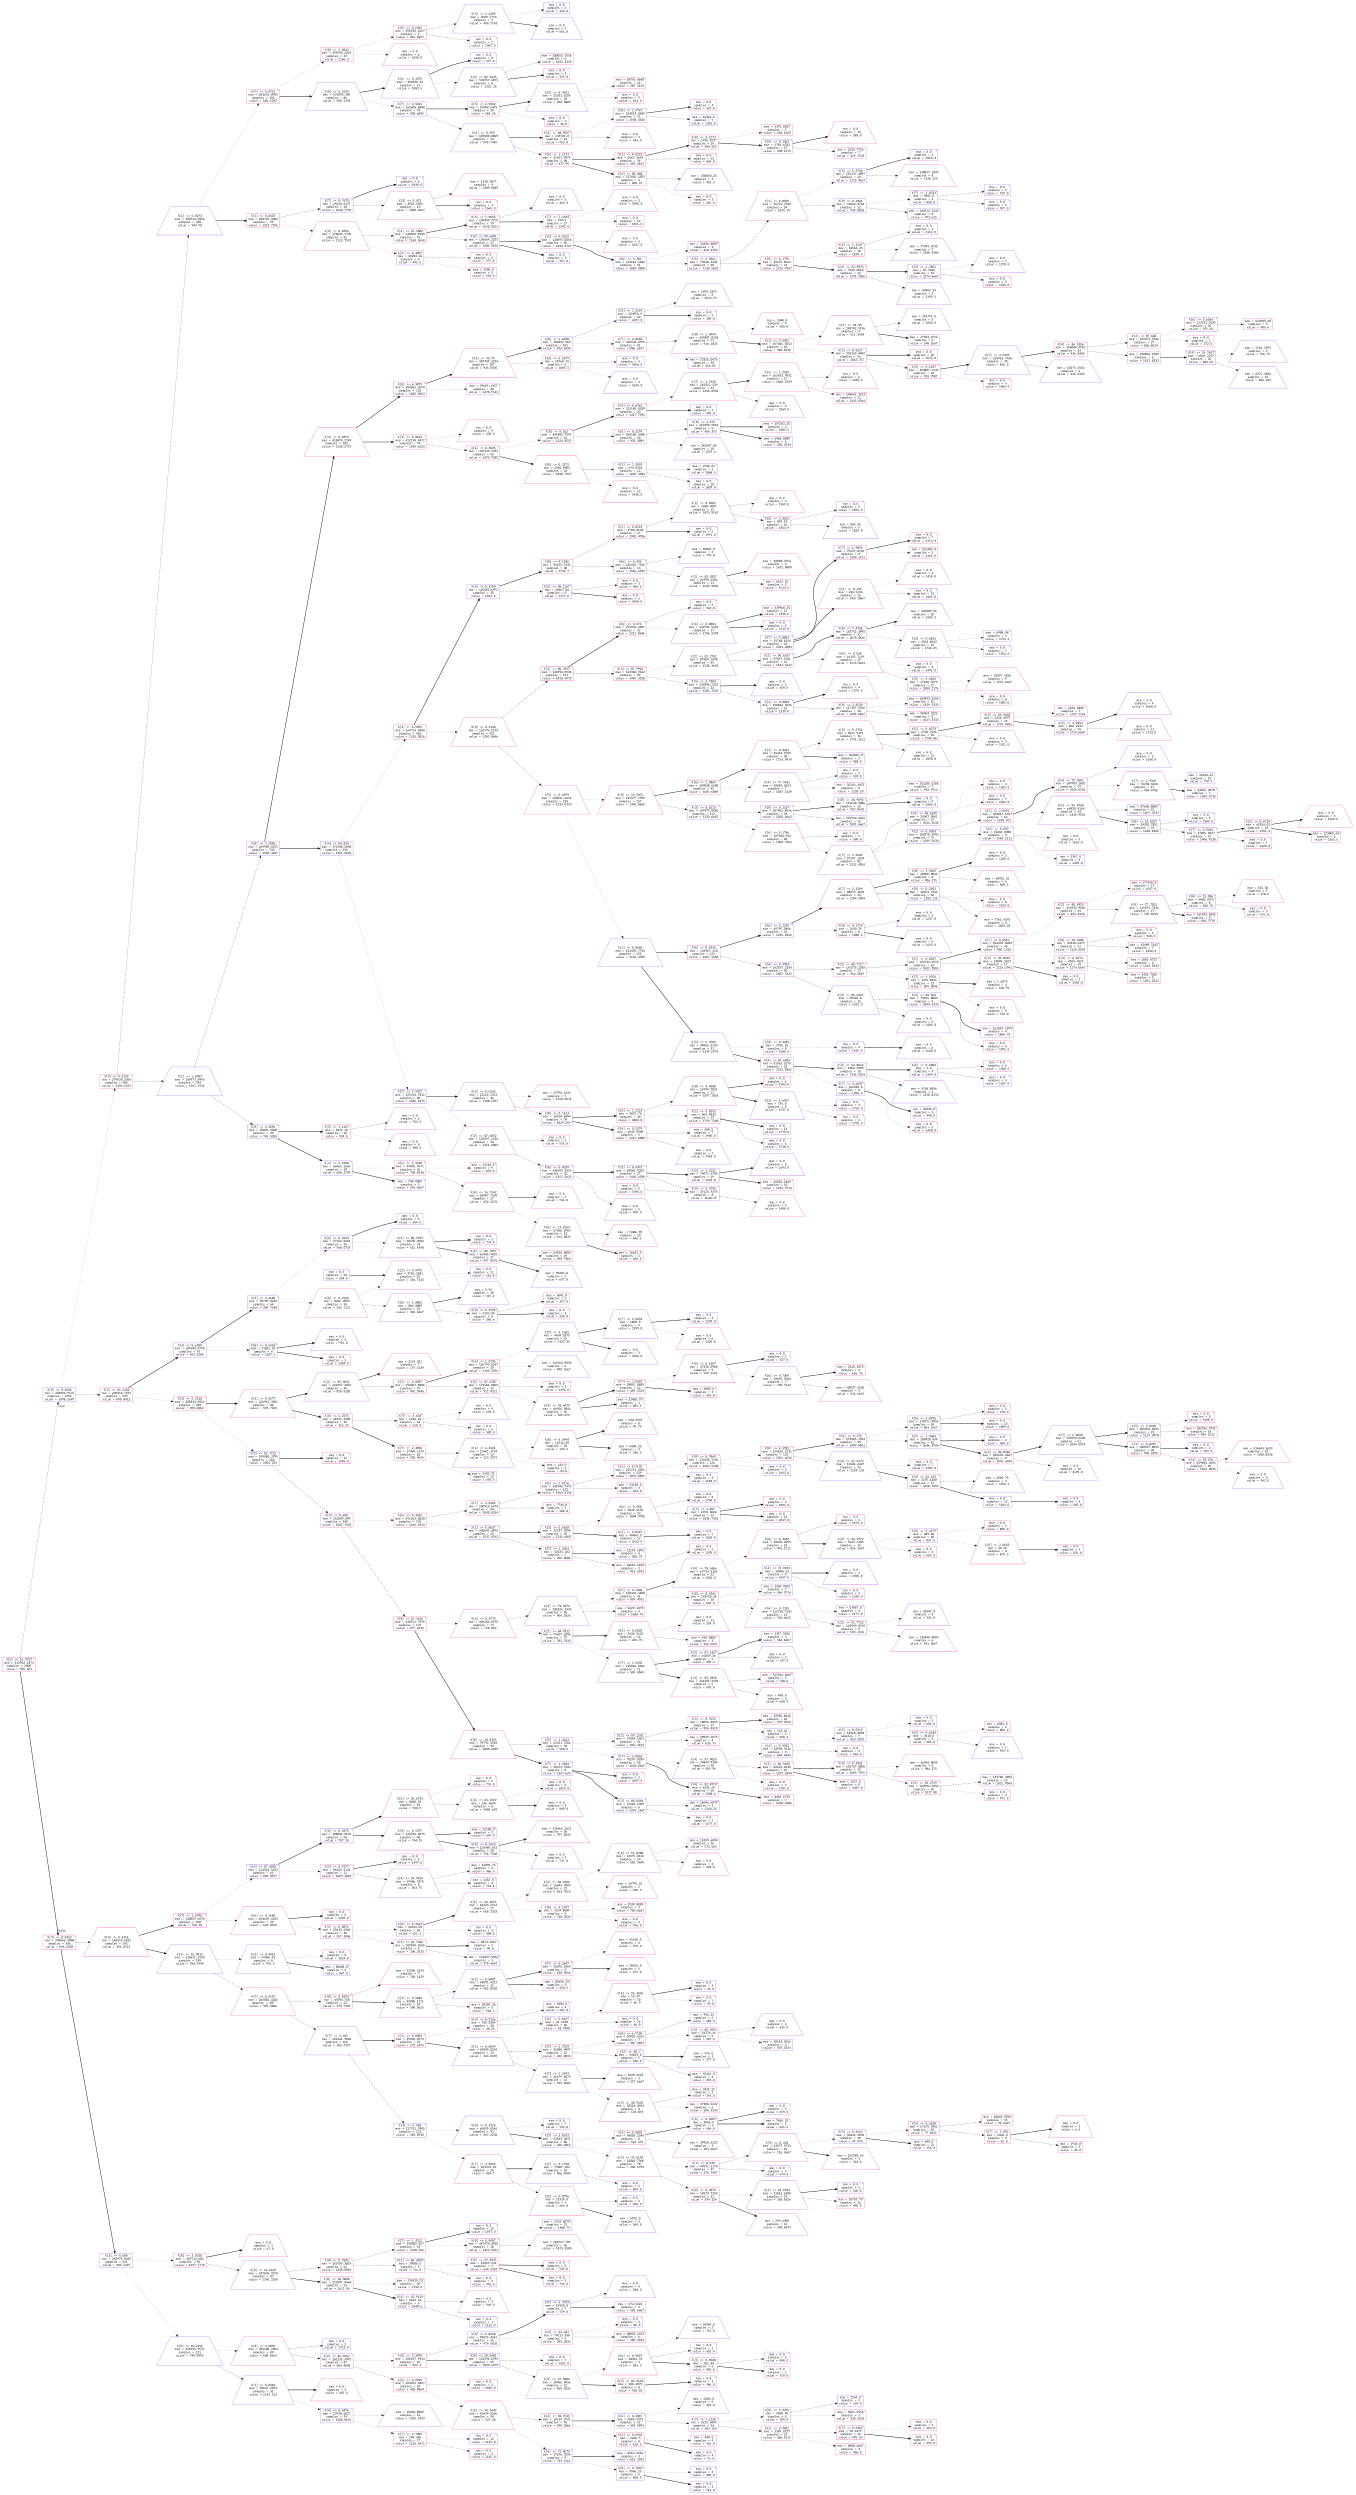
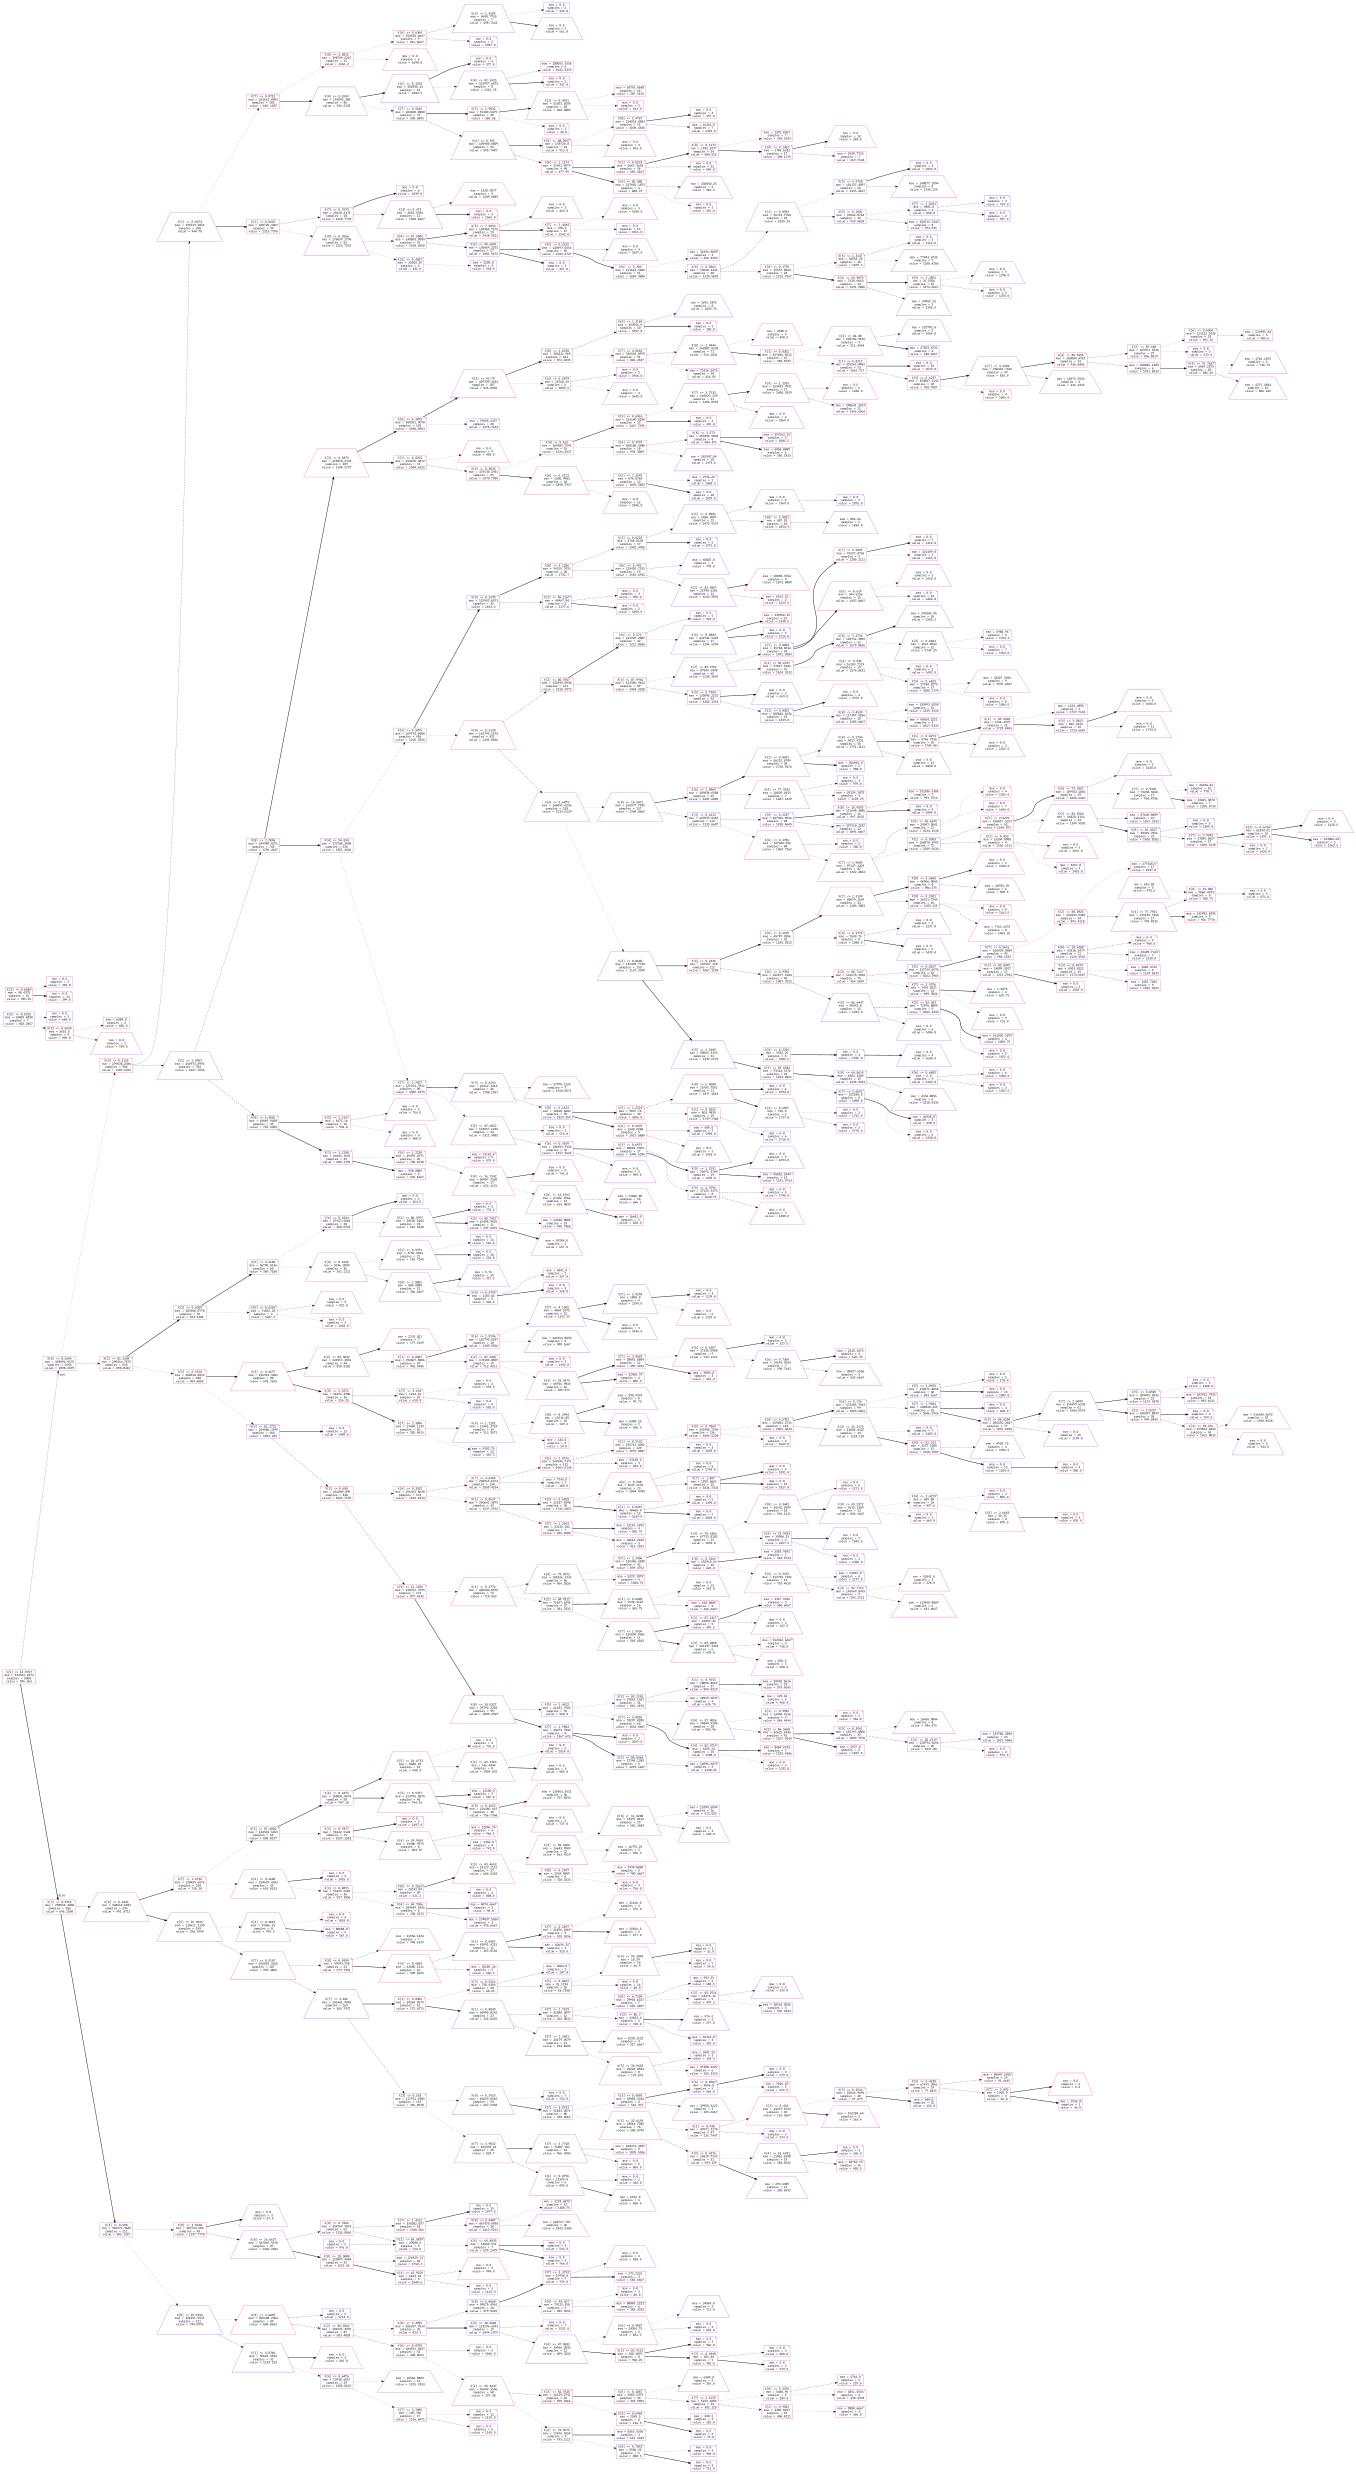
node "mse = 0.0 samples = 2 value = 277.0": removed
edge "X[5] <= 1.3592 mse = 676.0764 samples = 12 value = 1835.5833" -> "mse = 0.0 samples = 10 value = 1829.0": style dashed -> bold
edge "X[8] <= 3.0812 mse = 807.29 samples = 10 value = 1854.9" -> "mse = 0.0 samples = 5 value = 1875.0": now "mse = 0.0 samples = 2 value = 1969.0" -> "mse = 0.0 samples = 5 value = 1875.0"
edge "X[3] <= 0.6821 mse = 3514.8542 samples = 12 value = 1742.25" -> "mse = 0.0 samples = 7 value = 1763.0": style dashed -> dotted
edge "X[8] <= 15.386 mse = 9060.4375 samples = 8 value = 550.75" -> "mse = 615.04 samples = 5 value = 478.6": reversed
edge "X[0] <= 0.2235 mse = 3782.25 samples = 8 value = 1586.5" -> "mse = 0.0 samples = 4 value = 1525.0": style dotted -> bold
node "mse = 0.0 samples = 13 value = 1779.0": removed
edge "mse = 0.0 samples = 5 value = 1798.0" -> "X[5] <= 4.3796 mse = 37125.9375 samples = 8 value = 1648.75": reversed
edge "mse = 0.0 samples = 10 value = 254.0" -> "X[1] <= 0.9772 mse = 4750.2041 samples = 21 value = 181.7143": reversed
edge "X[0] <= 0.6355 mse = 71022.25 samples = 6 value = 1187.5" -> "mse = 0.0 samples = 3 value = 921.0": style bold -> dashed
edge "X[0] <= 0.6355 mse = 71022.25 samples = 6 value = 1187.5" -> "mse = 0.0 samples = 3 value = 1454.0": style bold -> dotted
edge "mse = 46614.2222 samples = 3 value = 413.3333" -> "mse = 0.0 samples = 5 value = 1395.0": now "X[1] <= 0.8267 mse = 40460.0 samples = 12 value = 1633.0" -> "mse = 0.0 samples = 5 value = 1395.0"
edge "X[0] <= 0.3261 mse = 152910.34 samples = 20 value = 624.4" -> "mse = 2503.9592 samples = 7 value = 464.5714": style dotted -> bold
edge "X[1] <= 0.9925 mse = 14994.9136 samples = 9 value = 844.4444" -> "X[5] <= 8.0315 mse = 14028.4898 samples = 7 value = 810.2857": removed
edge "X[4] <= 57.0016 mse = 74844.9184 samples = 50 value = 985.96" -> "mse = 0.0 samples = 3 value = 1181.0": now "X[4] <= 82.4719 mse = 6255.24 samples = 10 value = 1208.6" -> "mse = 0.0 samples = 3 value = 1181.0"
node "mse = 0.0 samples = 2 value = 1177.0": removed
edge "X[6] <= 0.8187 mse = 3856.0 samples = 5 value = 656.0" -> "mse = 7656.25 samples = 2 value = 621.5": style bold -> dotted
edge "X[7] <= 3.892 mse = 1368.0 samples = 4 value = 26.0" -> "mse = 1936.0 samples = 2 value = 46.0": style dashed -> bold
node "mse = 108474.4691 samples = 9 value = 1020.5556": added
edge "X[2] <= 84.4879 mse = 29000.0 samples = 9 value = 714.0" -> "mse = 0.0 samples = 2 value = 976.0": reversed
edge "X[6] <= 0.9827 mse = 18354.75 samples = 4 value = 681.5" -> "X[3] <= 0.6948 mse = 201.84 samples = 5 value = 901.6": now "X[2] <= 83.9131 mse = 588.1875 samples = 8 value = 918.25" -> "X[3] <= 0.6948 mse = 201.84 samples = 5 value = 901.6"
edge "X[1] <= 0.9022 mse = 2309.8227 samples = 19 value = 406.4211" -> "X[3] <= 0.6484 mse = 98.4375 samples = 16 value = 395.25": removed
